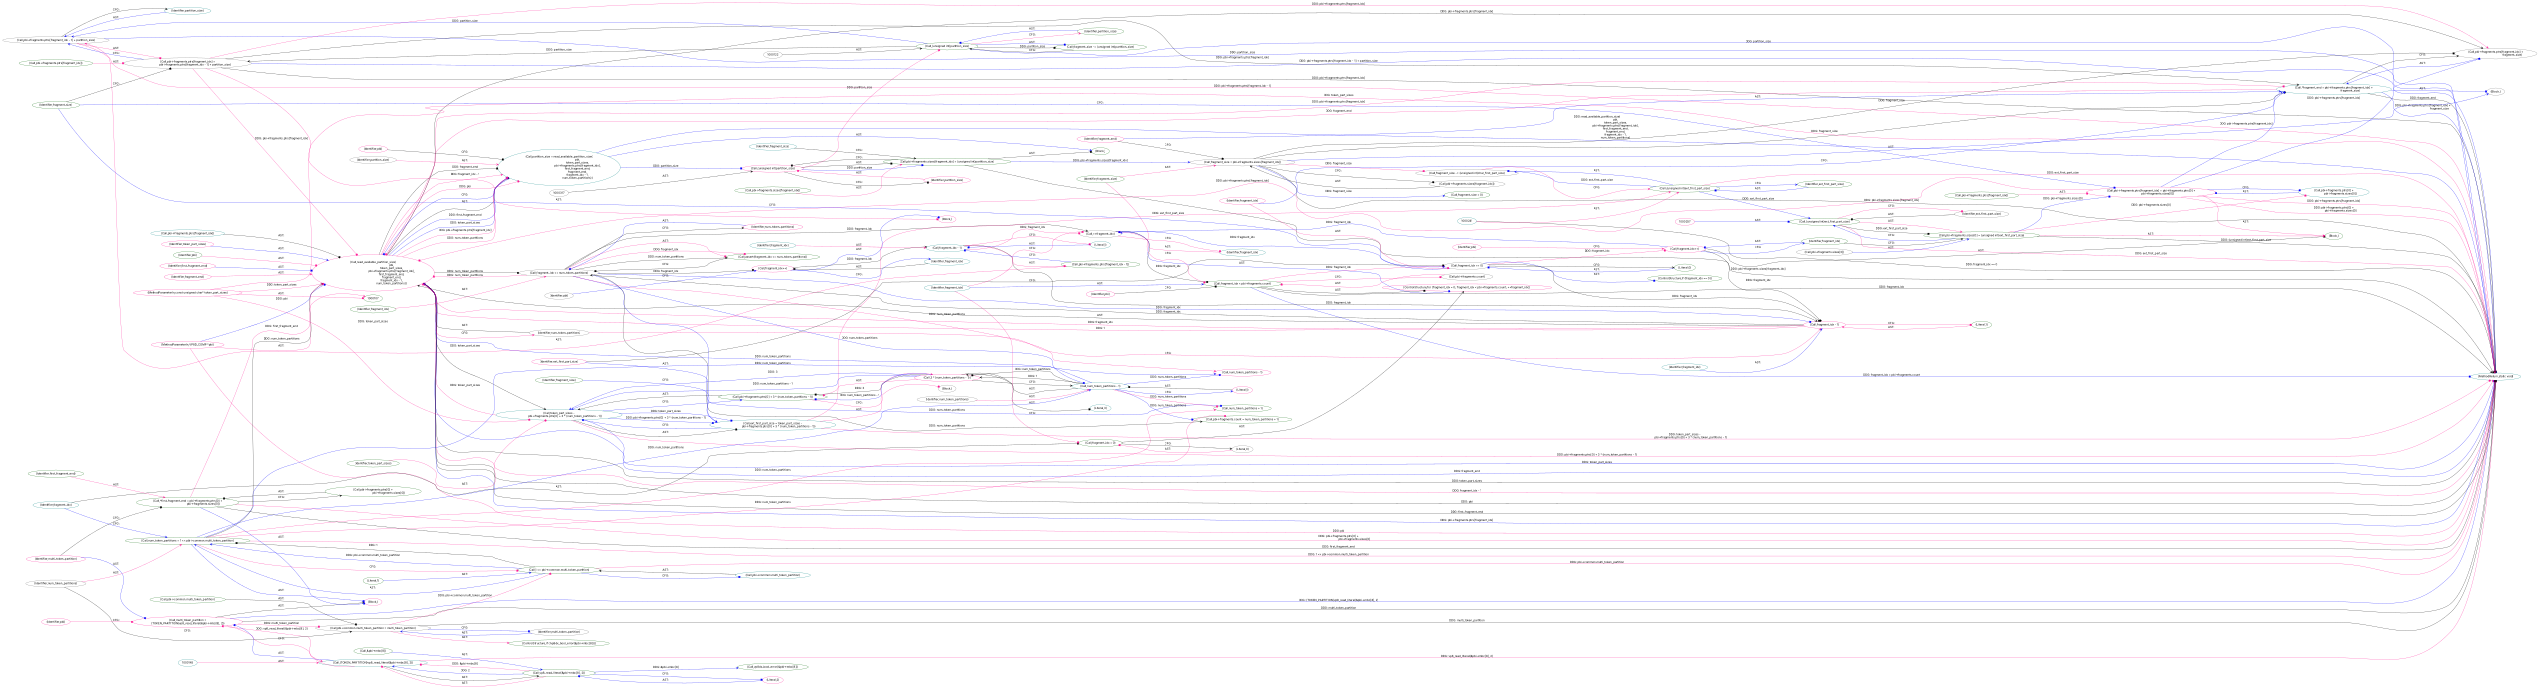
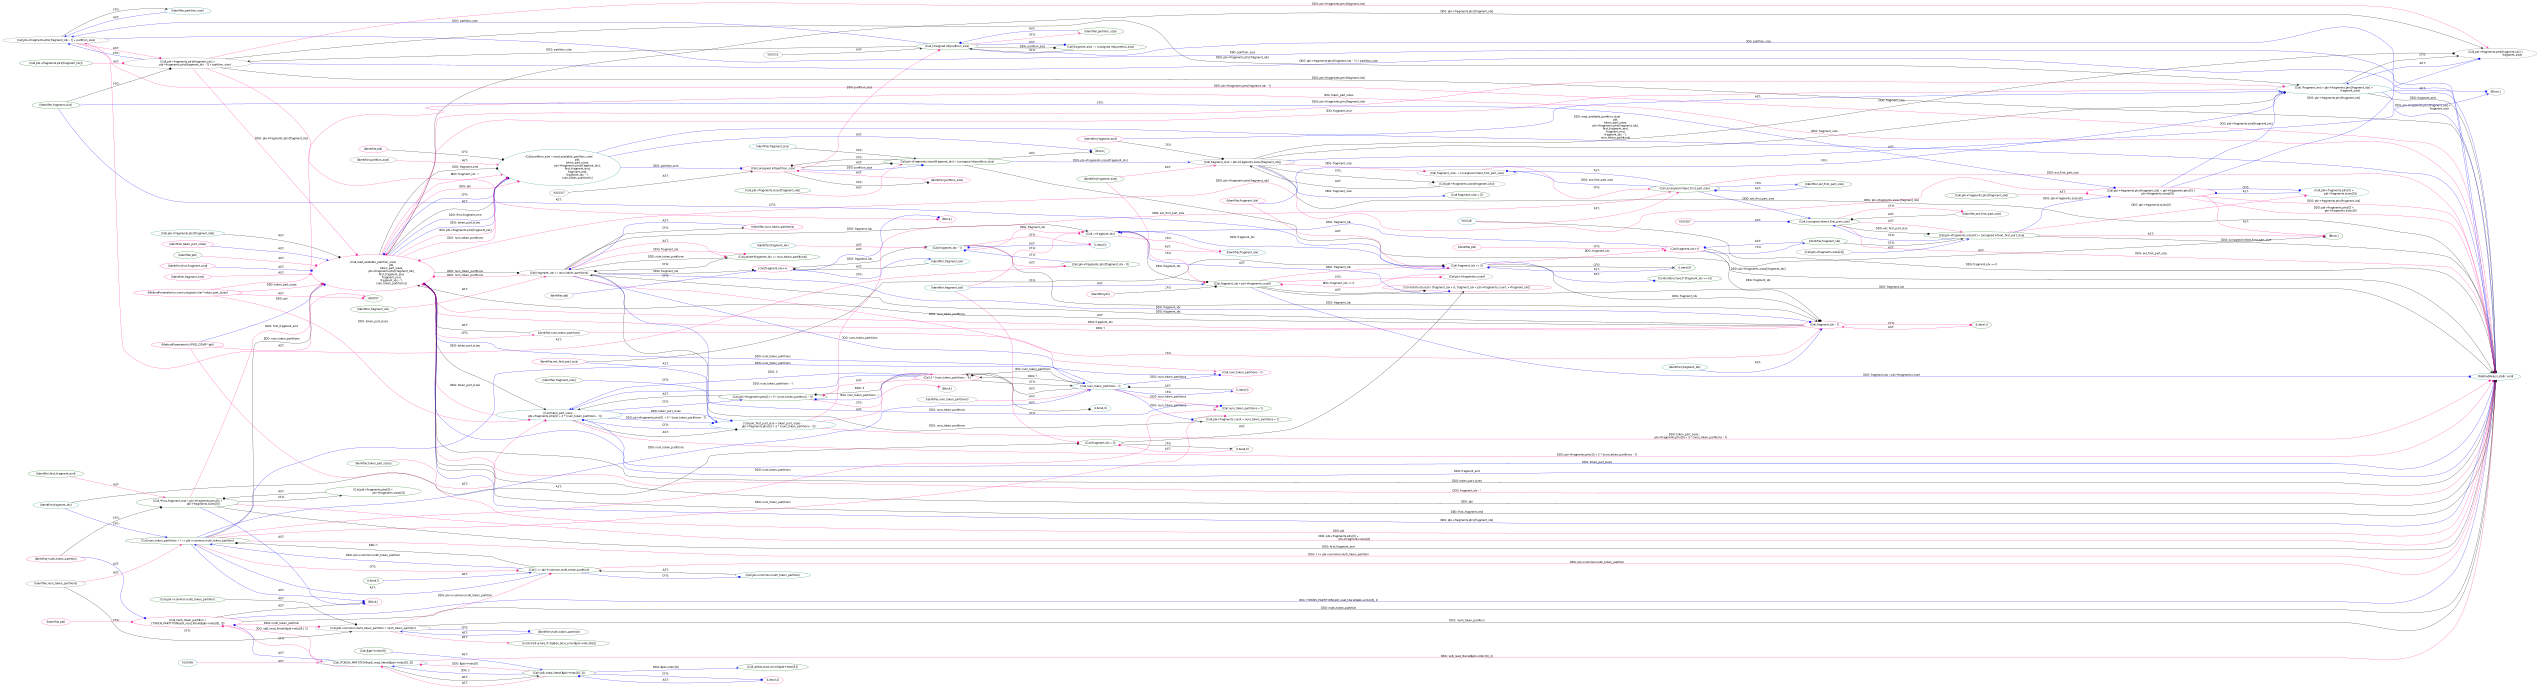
node "(Call,fragment_size -= (unsigned int)char_first_part_size)": label "(Call,fragment_size -= (unsigned int)char_first_part_size)" -> "(Call,fragment_size -= (unsigned int)ext_first_part_size)"
edge "(Call,pbi->fragments.count)" -> "(Call,fragment_idx < pbi->fragments.count)": label "AST: " -> "DDG: fragment_idx == 0"
